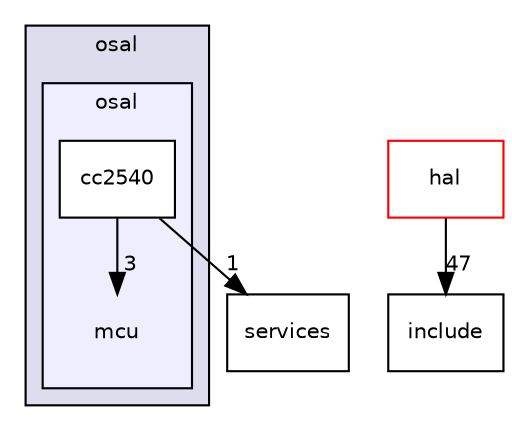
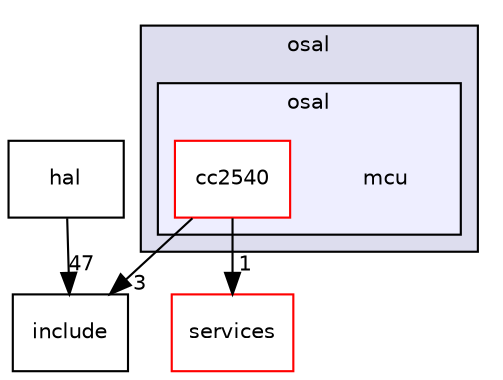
node "cc2540": color black -> red
node "hal": color red -> black
edge "cc2540" -> "mcu": now "cc2540" -> "include"
node "services": color black -> red
